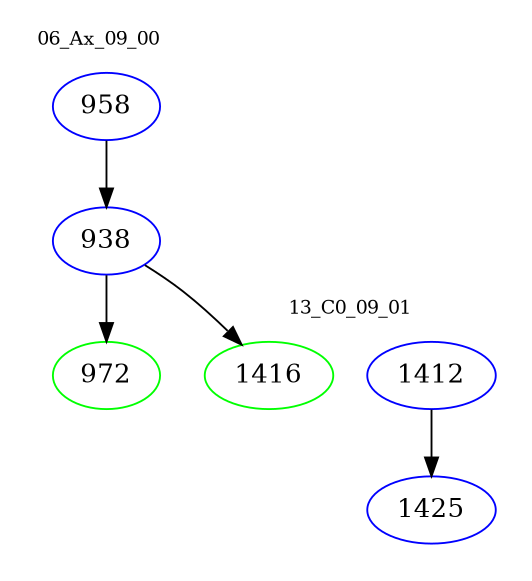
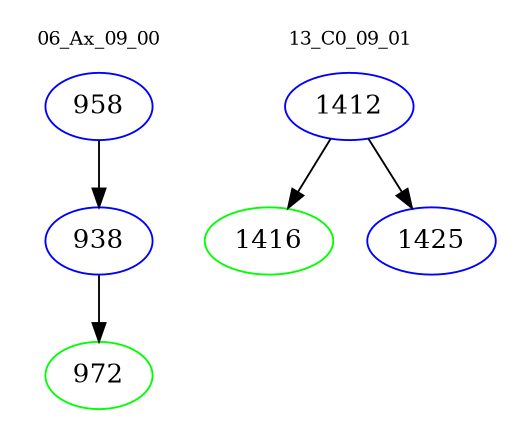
edge "938" -> "1416": now "1412" -> "1416"
